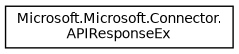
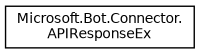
node "Microsoft.Microsoft.Connector. APIResponseEx": label "Microsoft.Microsoft.Connector. APIResponseEx" -> "Microsoft.Bot.Connector. APIResponseEx"
